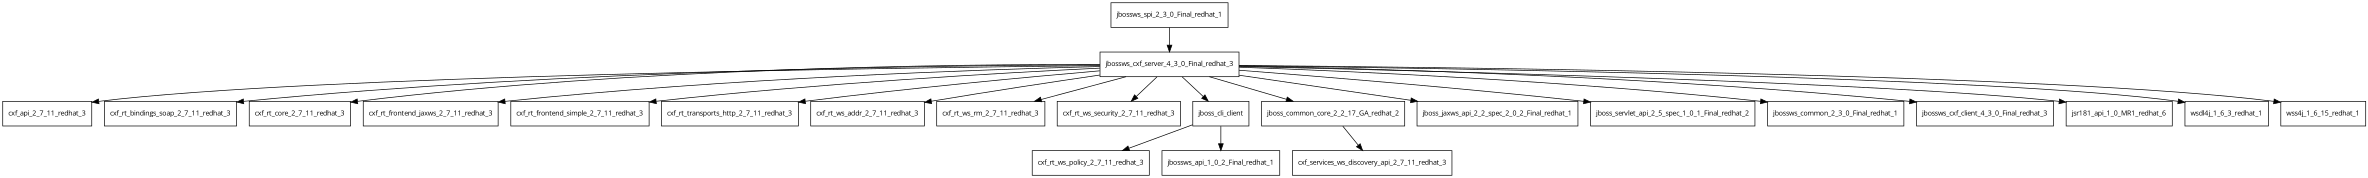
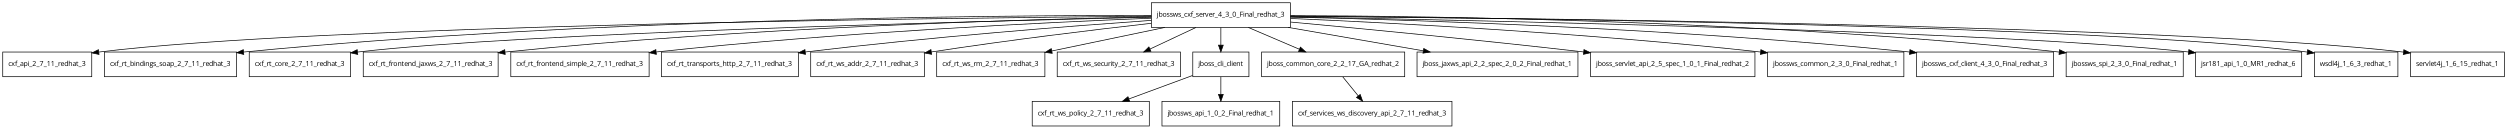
edge "jbossws_spi_2_3_0_Final_redhat_1" -> "jbossws_cxf_server_4_3_0_Final_redhat_3": reversed
node "wss4j_1_6_15_redhat_1": label "wss4j_1_6_15_redhat_1" -> "servlet4j_1_6_15_redhat_1"
